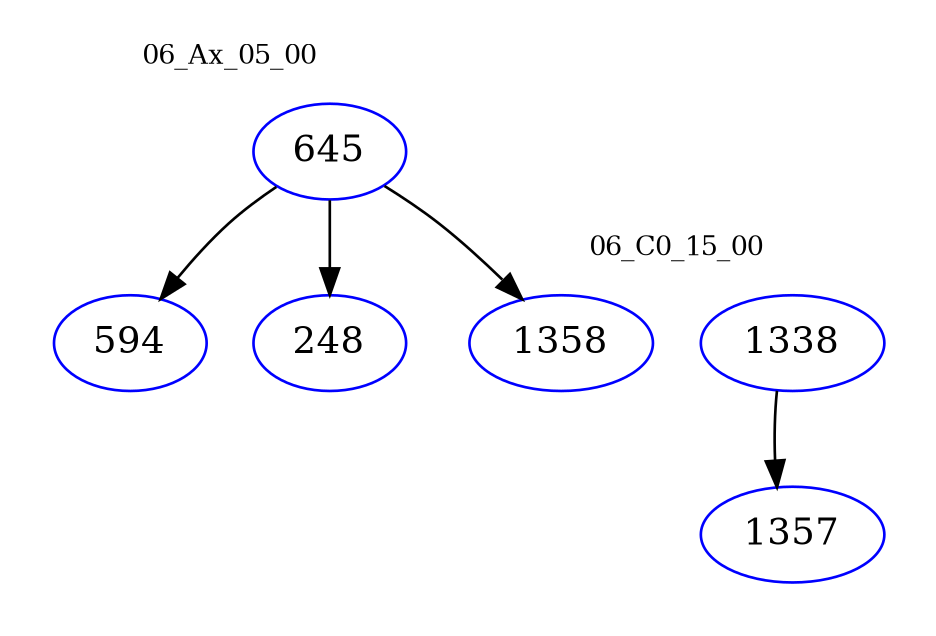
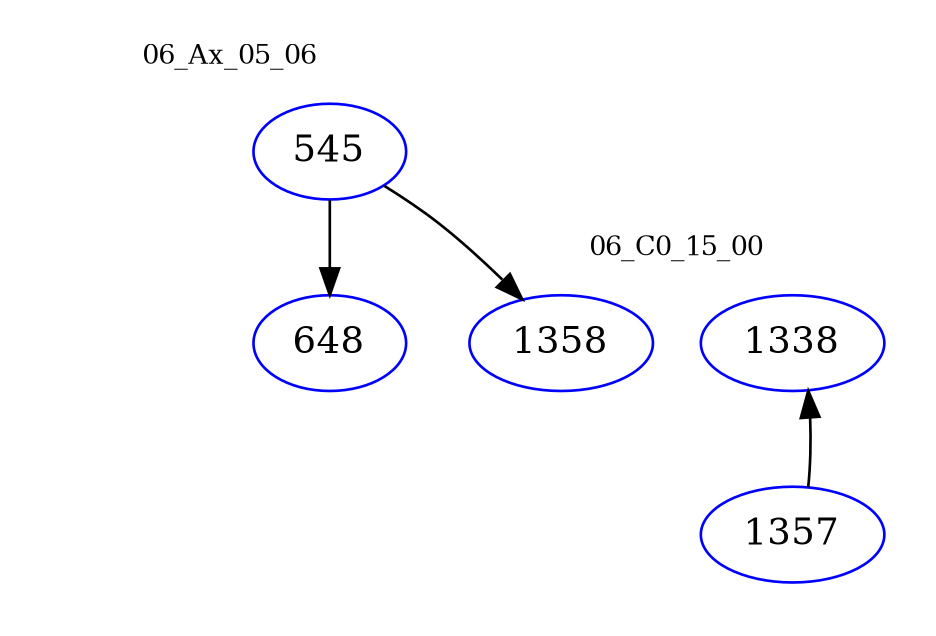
cluster "06_Ax_05_00": label "06_Ax_05_00" -> "06_Ax_05_06"
node "645": label "645" -> "545"
node "594": removed
node "248": label "248" -> "648"
edge "1338" -> "1357": reversed
